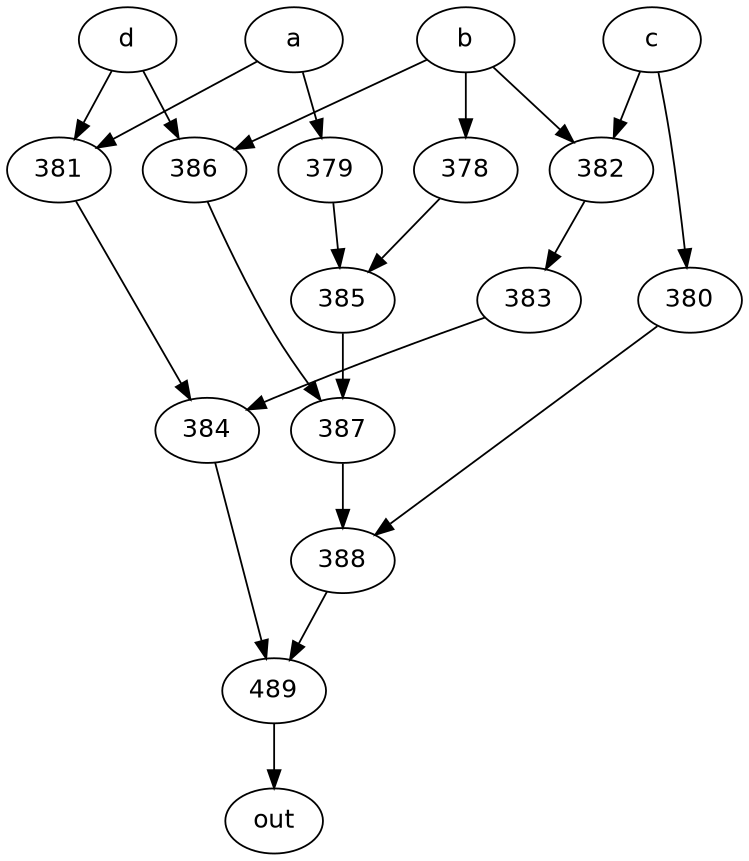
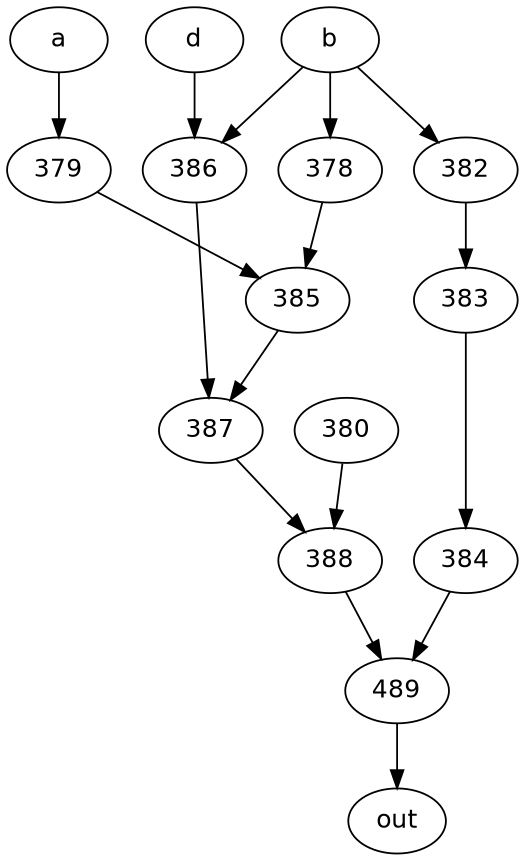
node "c": removed
node "381": removed
